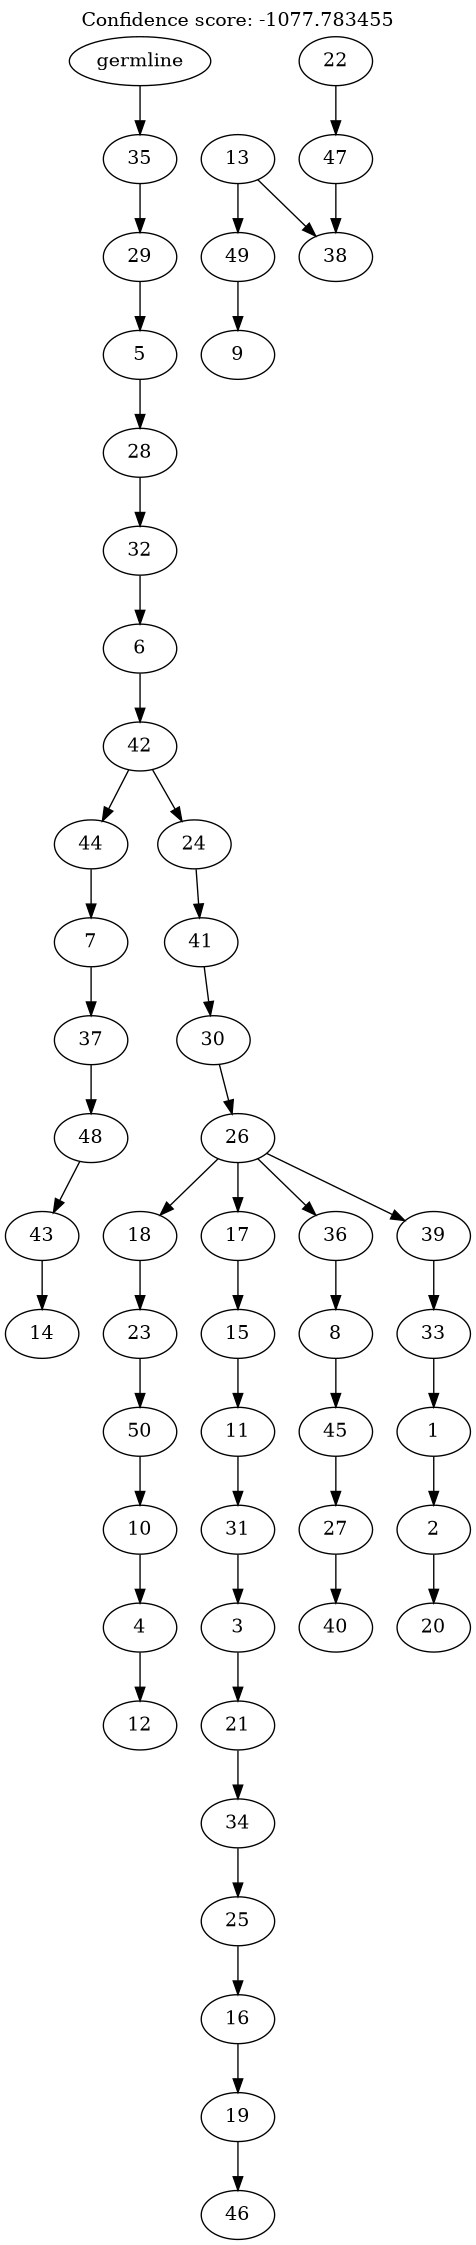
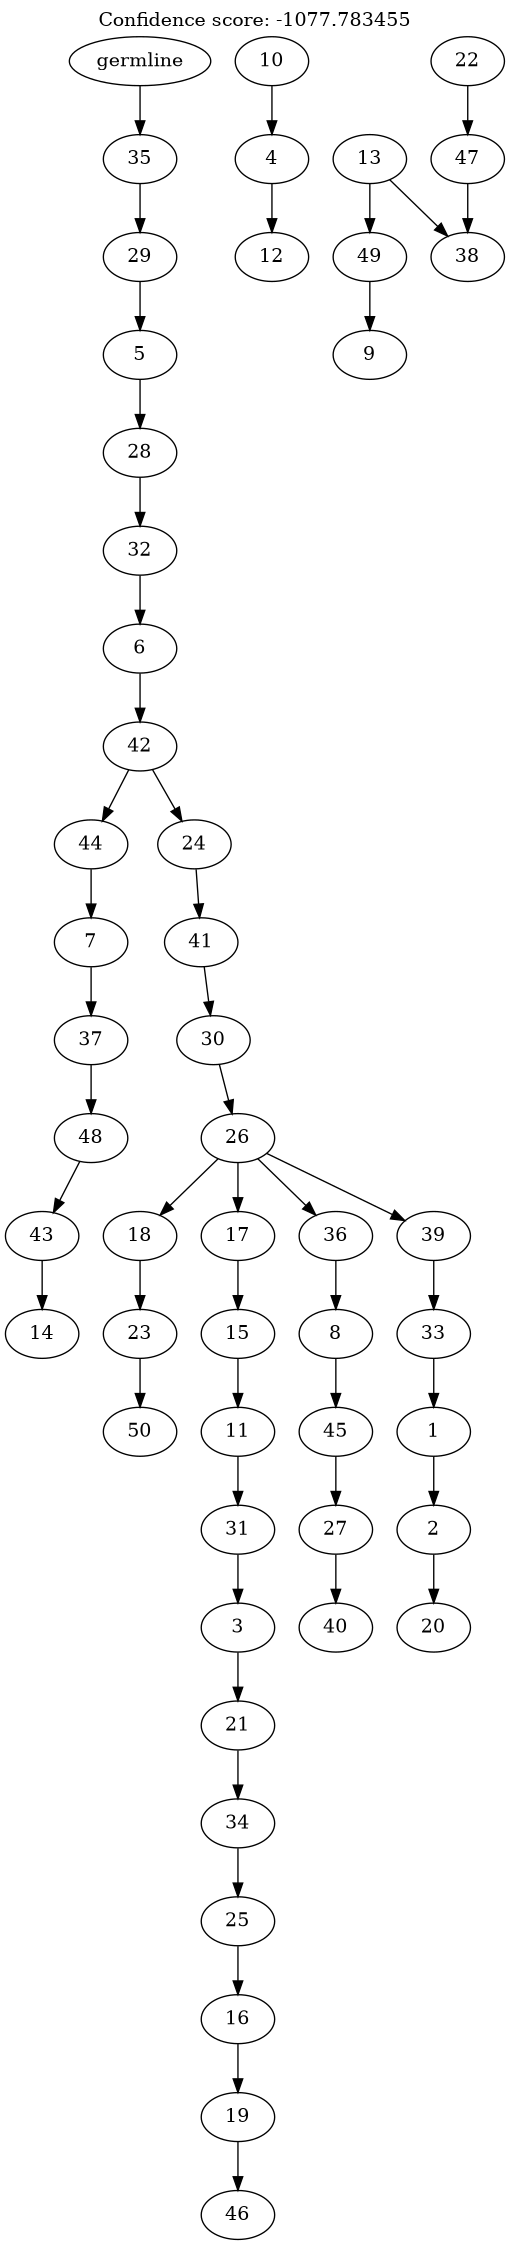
edge "50" -> "10": removed
